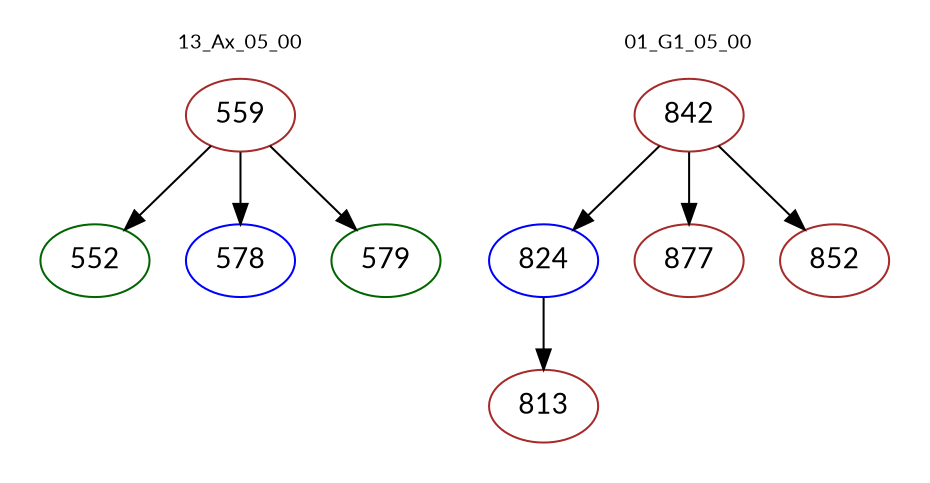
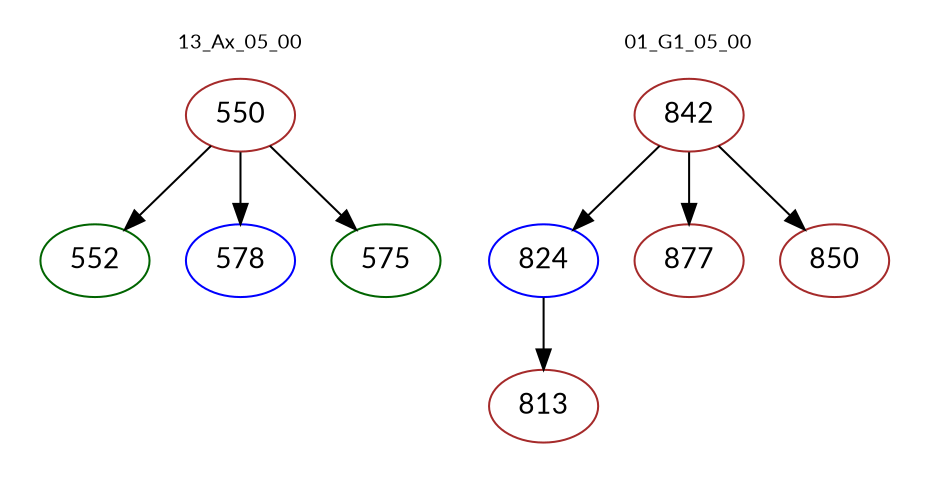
node "559": label "559" -> "550"
node "579": label "579" -> "575"
node "852": label "852" -> "850"
